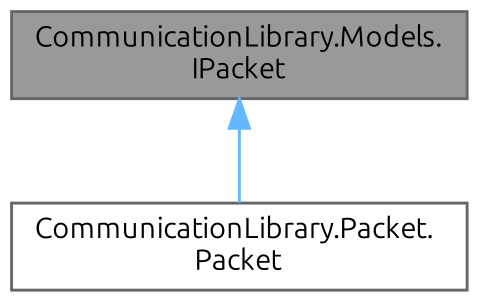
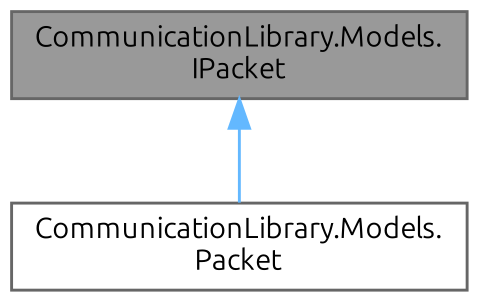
node "CommunicationLibrary.Packet. Packet": label "CommunicationLibrary.Packet. Packet" -> "CommunicationLibrary.Models. Packet"
